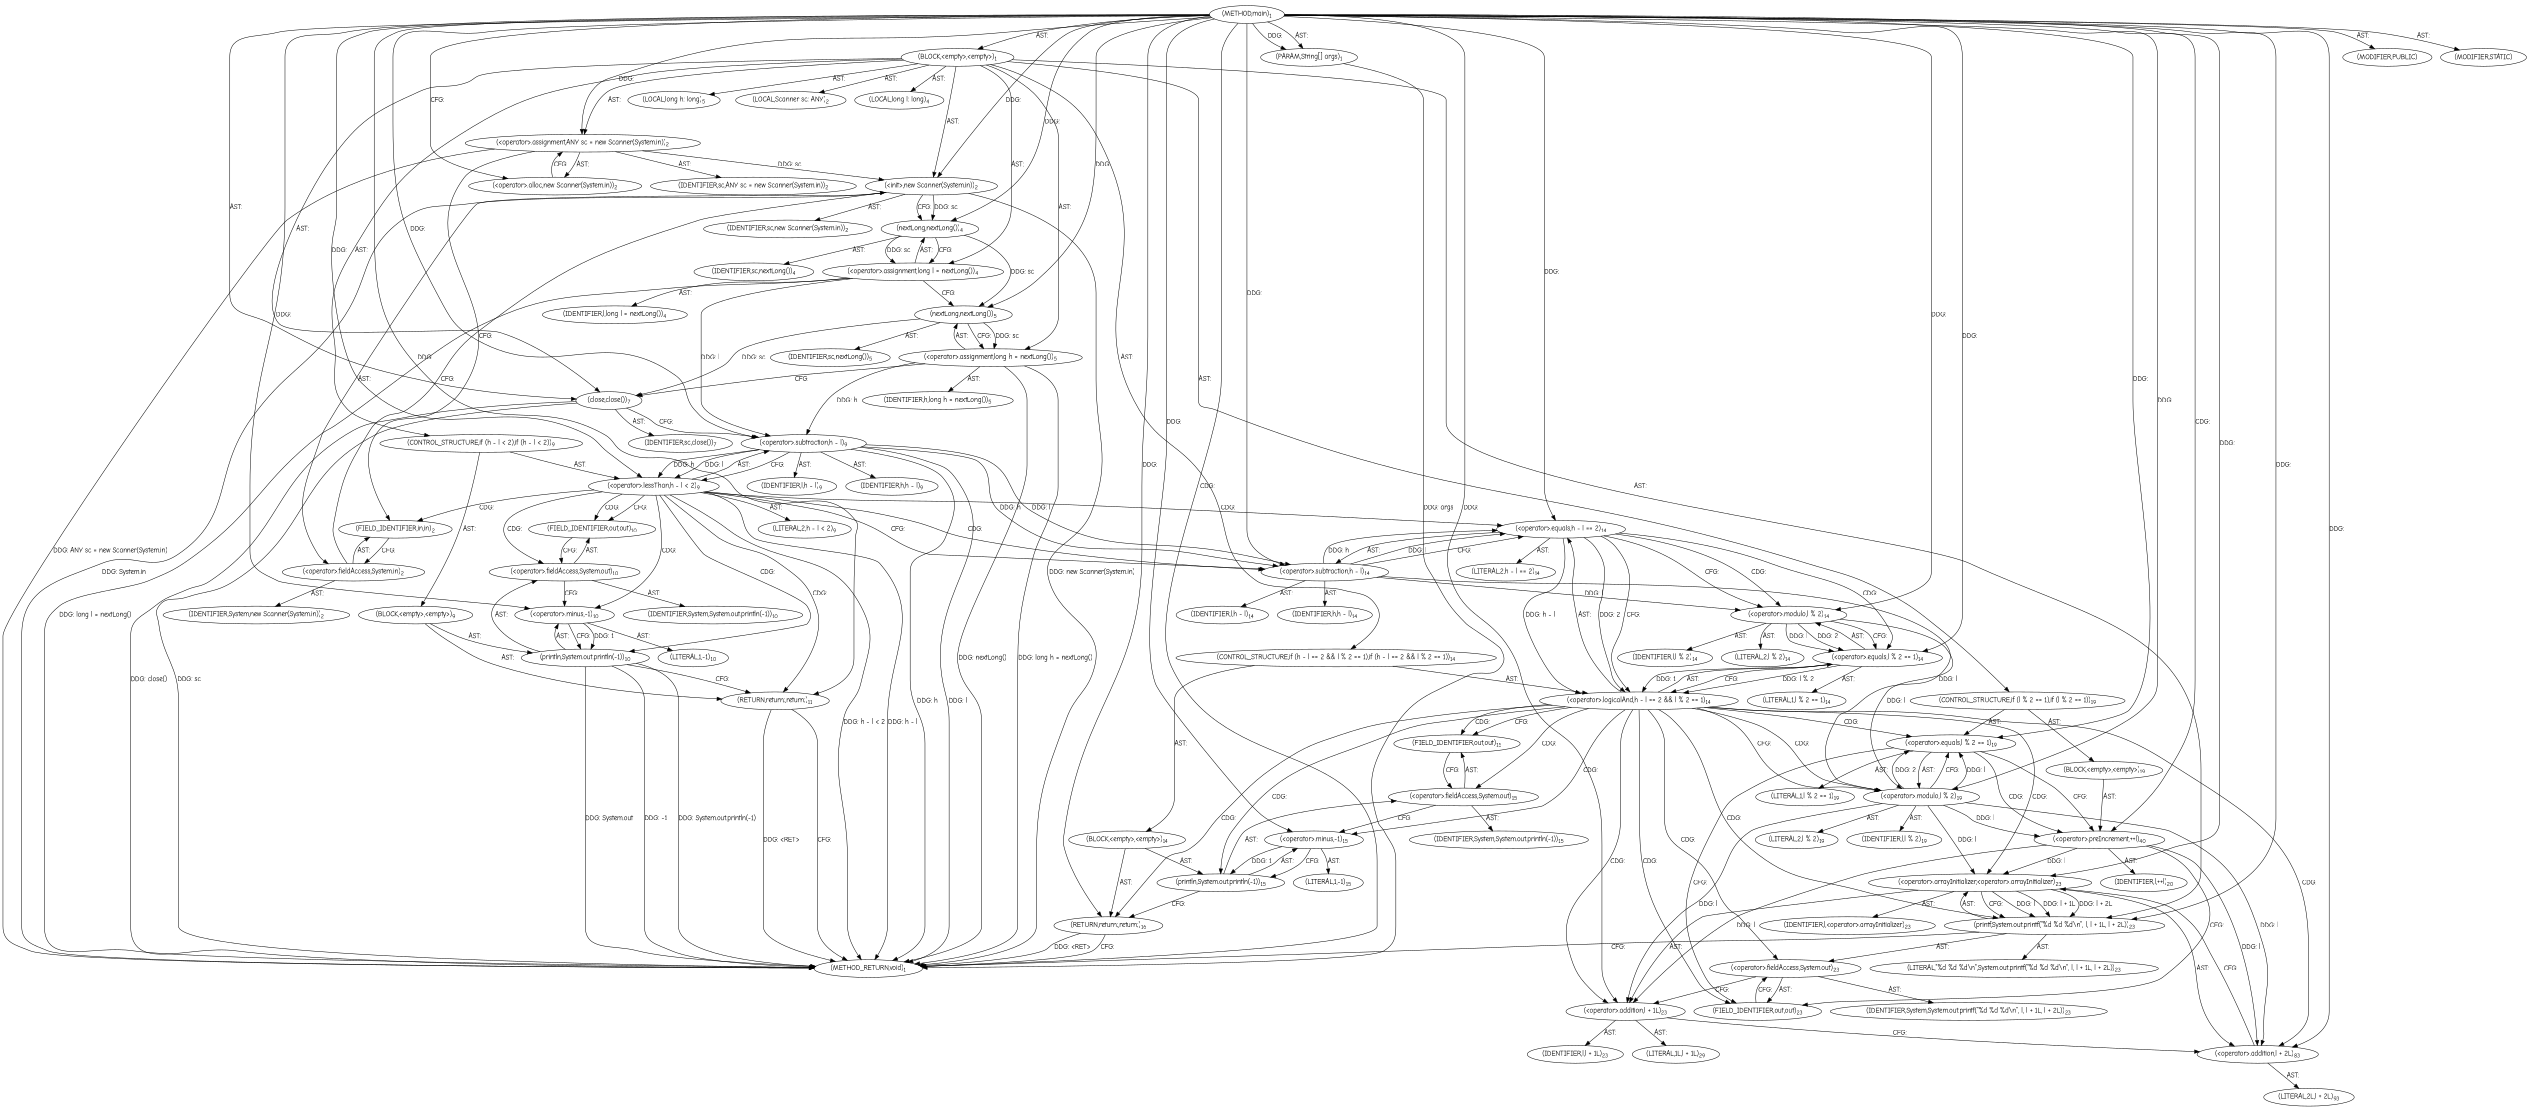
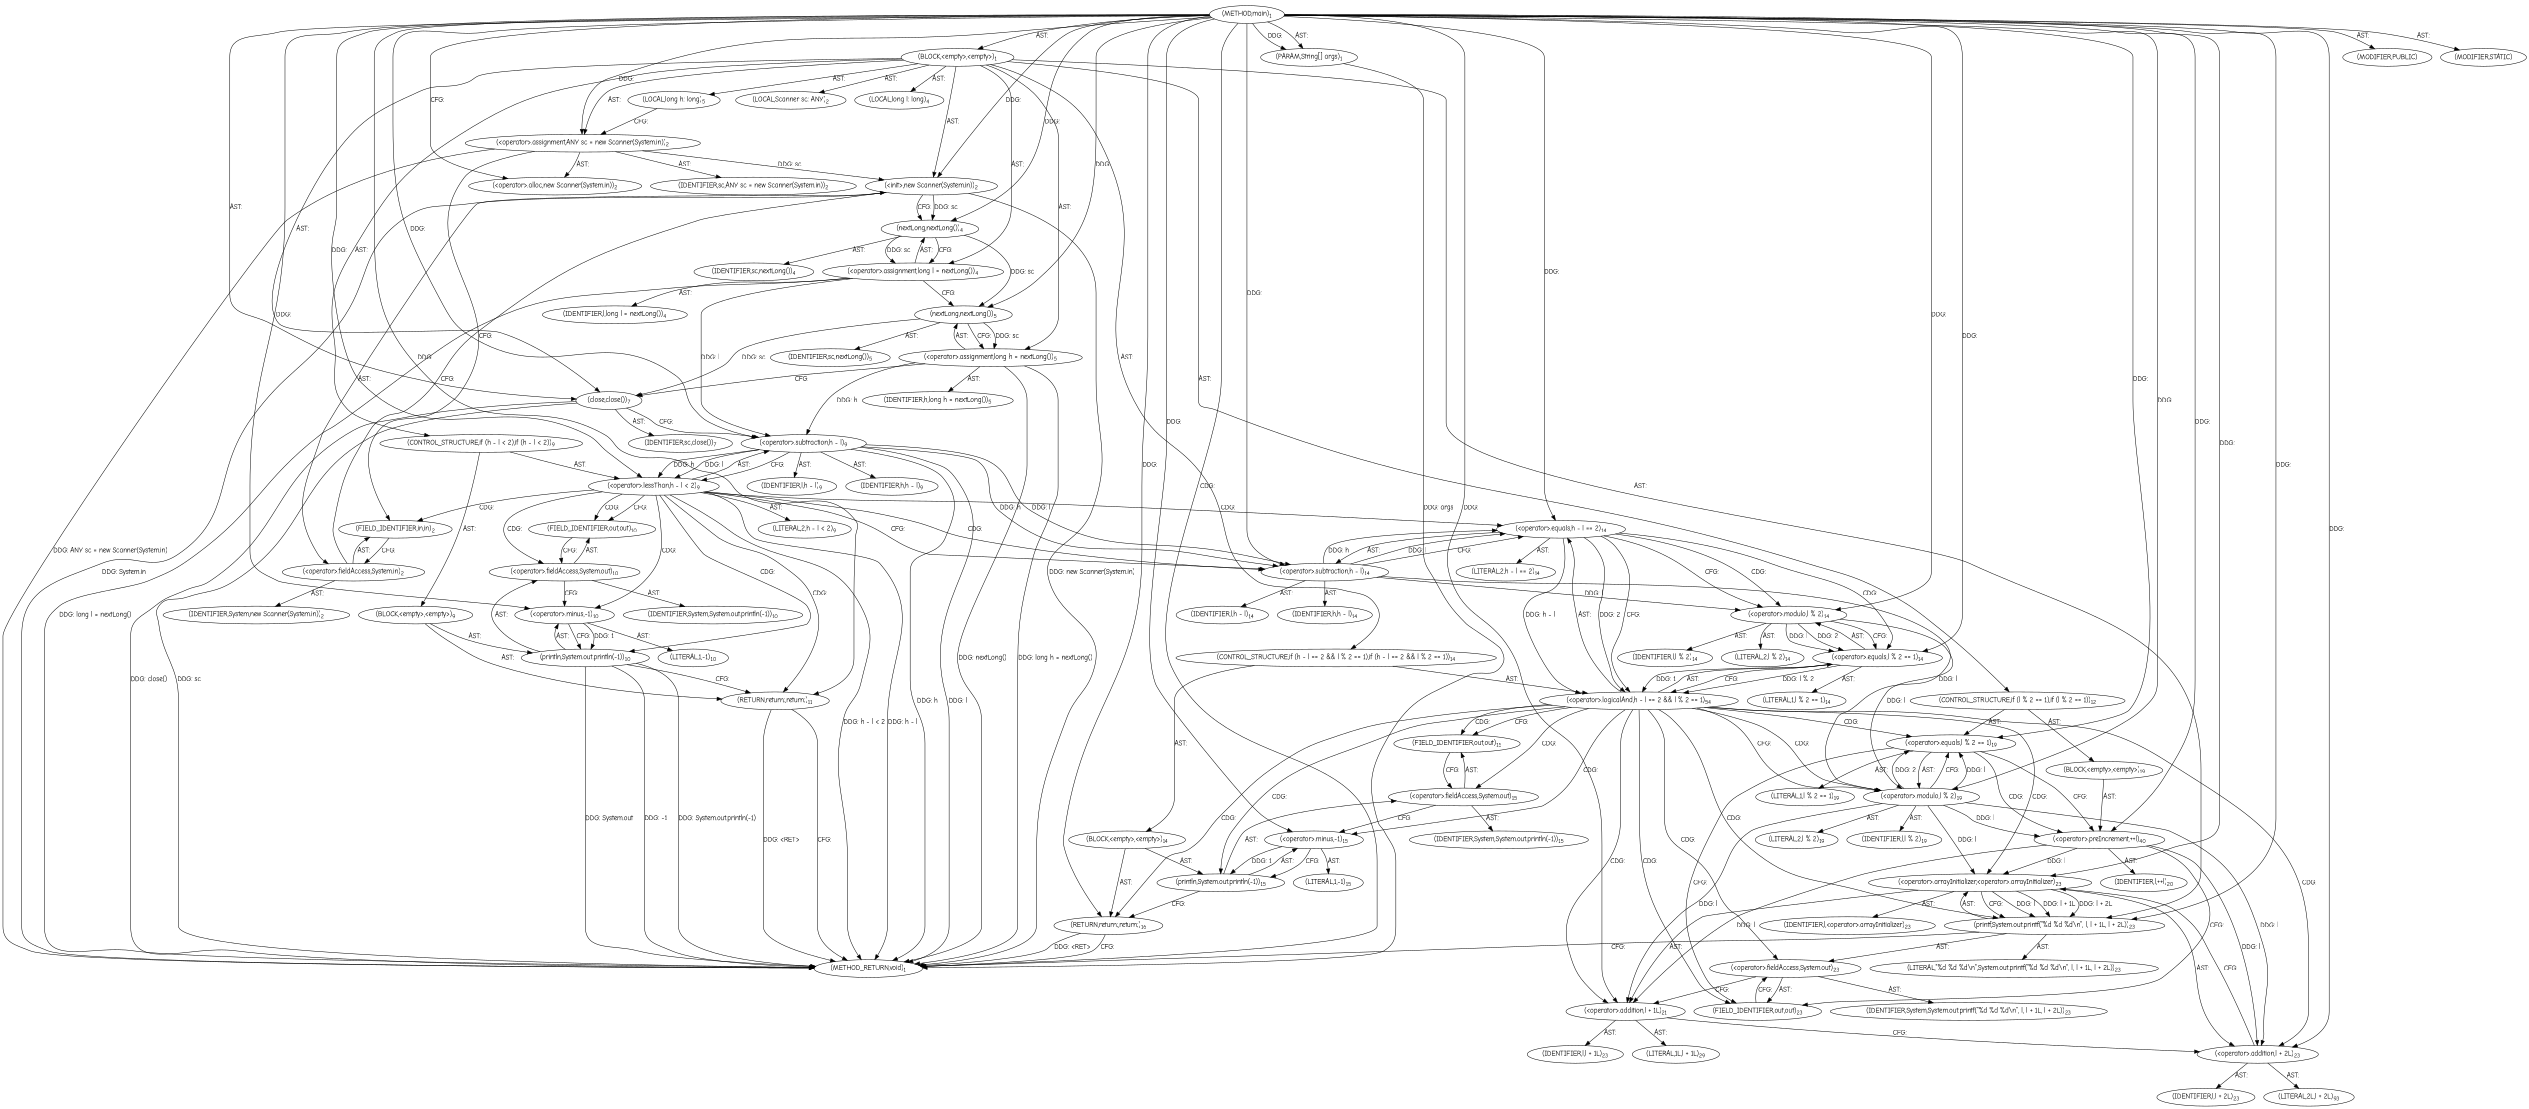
edge "(<operator>.alloc,new Scanner(System.in))" -> "(<operator>.assignment,ANY sc = new Scanner(System.in))": now "(LOCAL,long h: long)" -> "(<operator>.assignment,ANY sc = new Scanner(System.in))"
node "(IDENTIFIER,sc,new Scanner(System.in))": removed
edge "(METHOD,main)" -> "(<operator>.preIncrement,++l)": label "CDG: " -> "DDG: "
node "(<operator>.logicalAnd,h - l == 2 && l % 2 == 1)": text "14" -> "54"
node "(CONTROL_STRUCTURE,if (l % 2 == 1),if (l % 2 == 1))": text "19" -> "12"
node "(<operator>.addition,l + 1L)": text "23" -> "21"
node "(<operator>.addition,l + 2L)": text "83" -> "23"
node "(IDENTIFIER,l,l + 2L)": added
